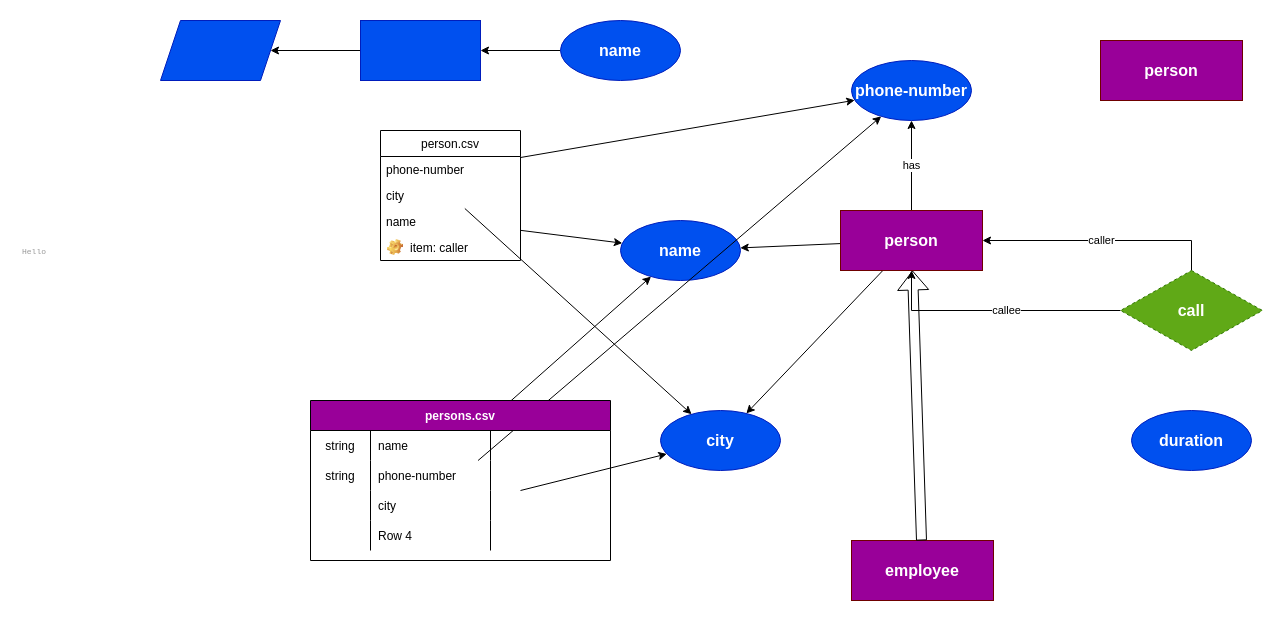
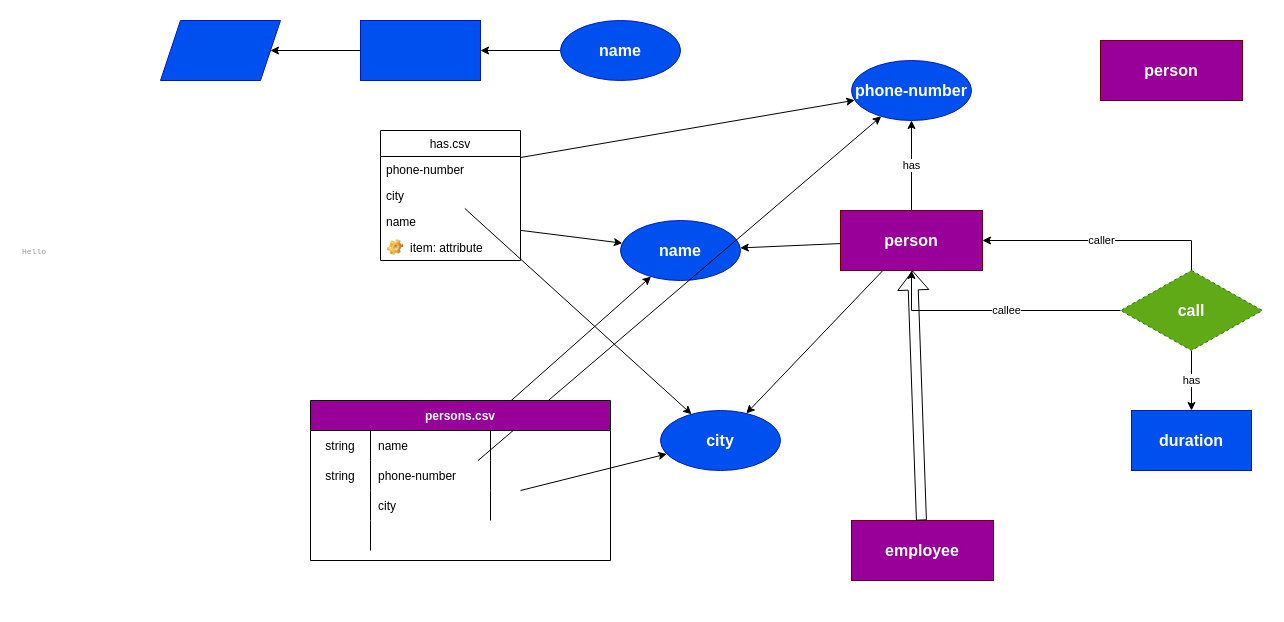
node "person.csv": label "person.csv" -> "has.csv"
node "item: caller": label "item: caller" -> "item: attribute"
edge "call" -> "duration": added, label "has"
node "duration": shape ellipse -> rectangle
node "Row 4": removed
node "employee": moved (923, 571) -> (923, 551)
